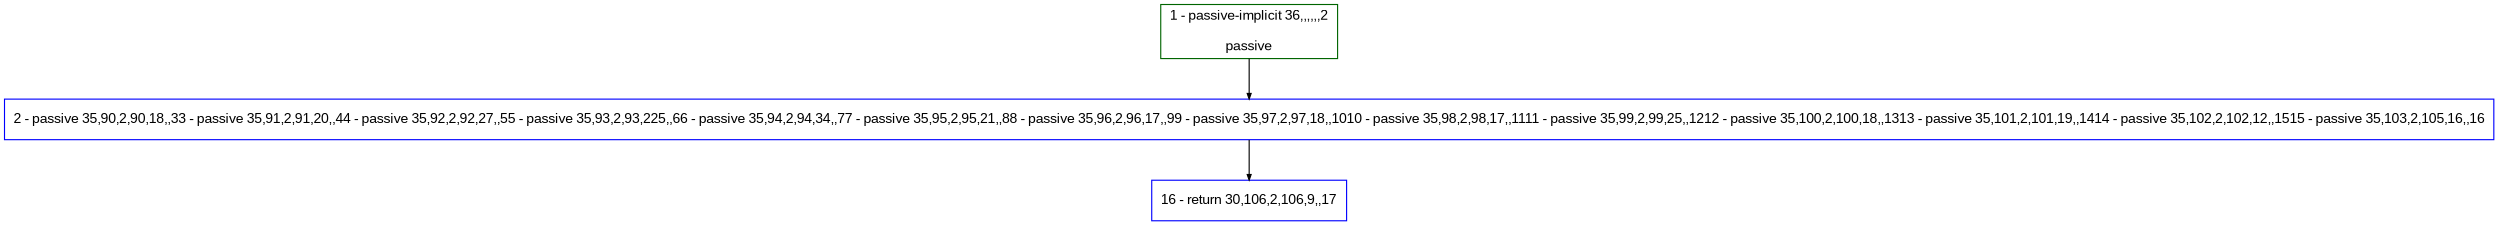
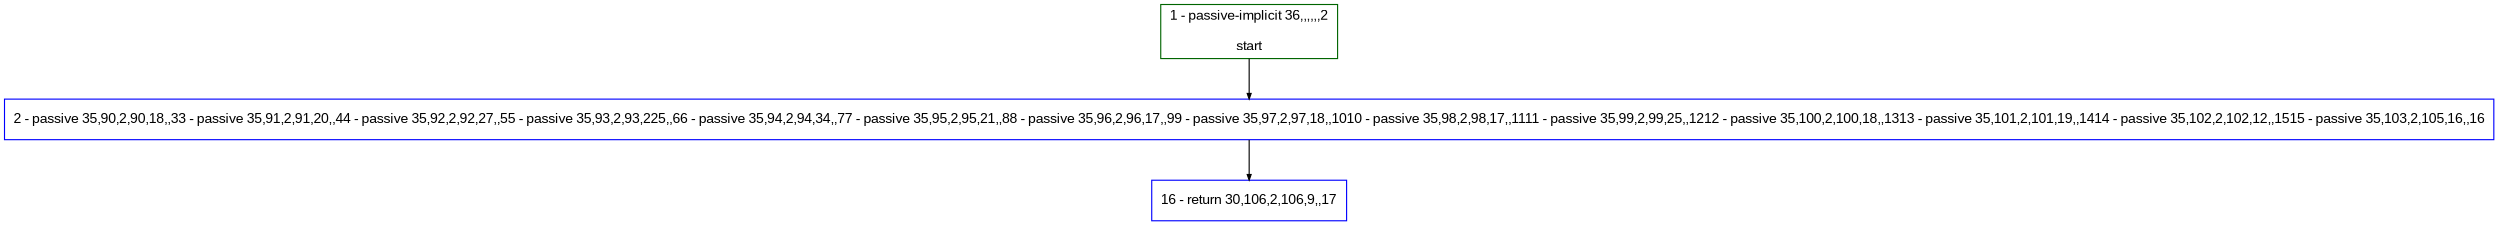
node "1 - passive-implicit 36,,,,,,2 passive": label "1 - passive-implicit 36,,,,,,2 passive" -> "1 - passive-implicit 36,,,,,,2 start"
